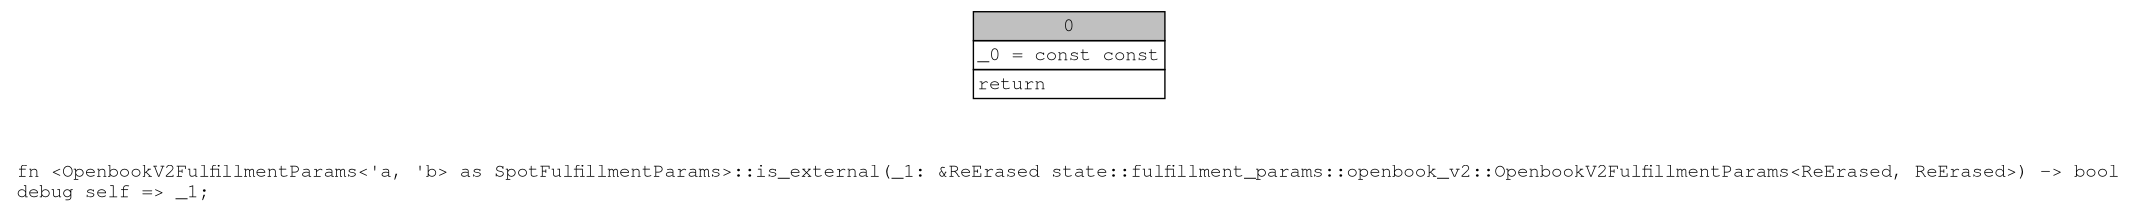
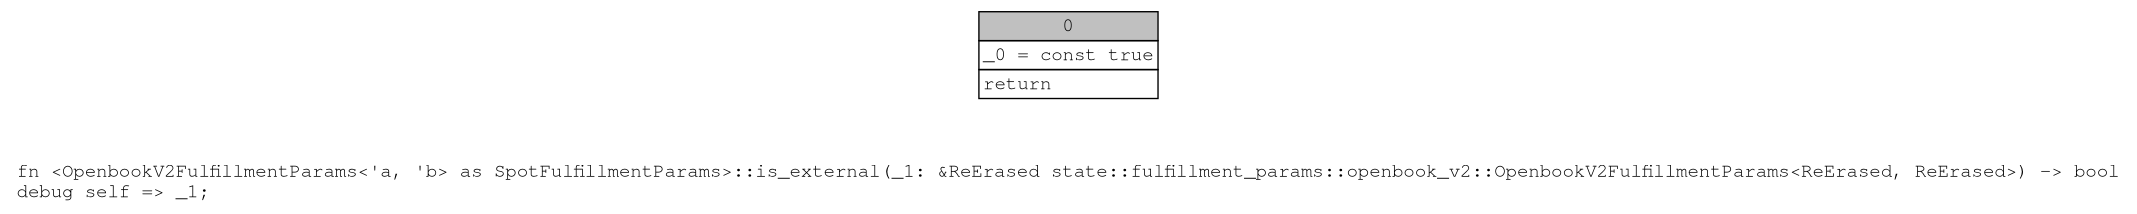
node "0": text "_0 = const const" -> "_0 = const true"
